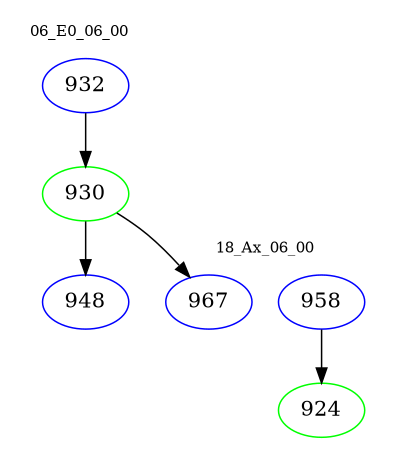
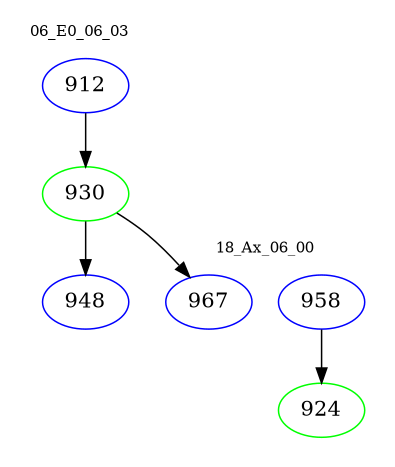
cluster "06_E0_06_00": label "06_E0_06_00" -> "06_E0_06_03"
node "932": label "932" -> "912"
